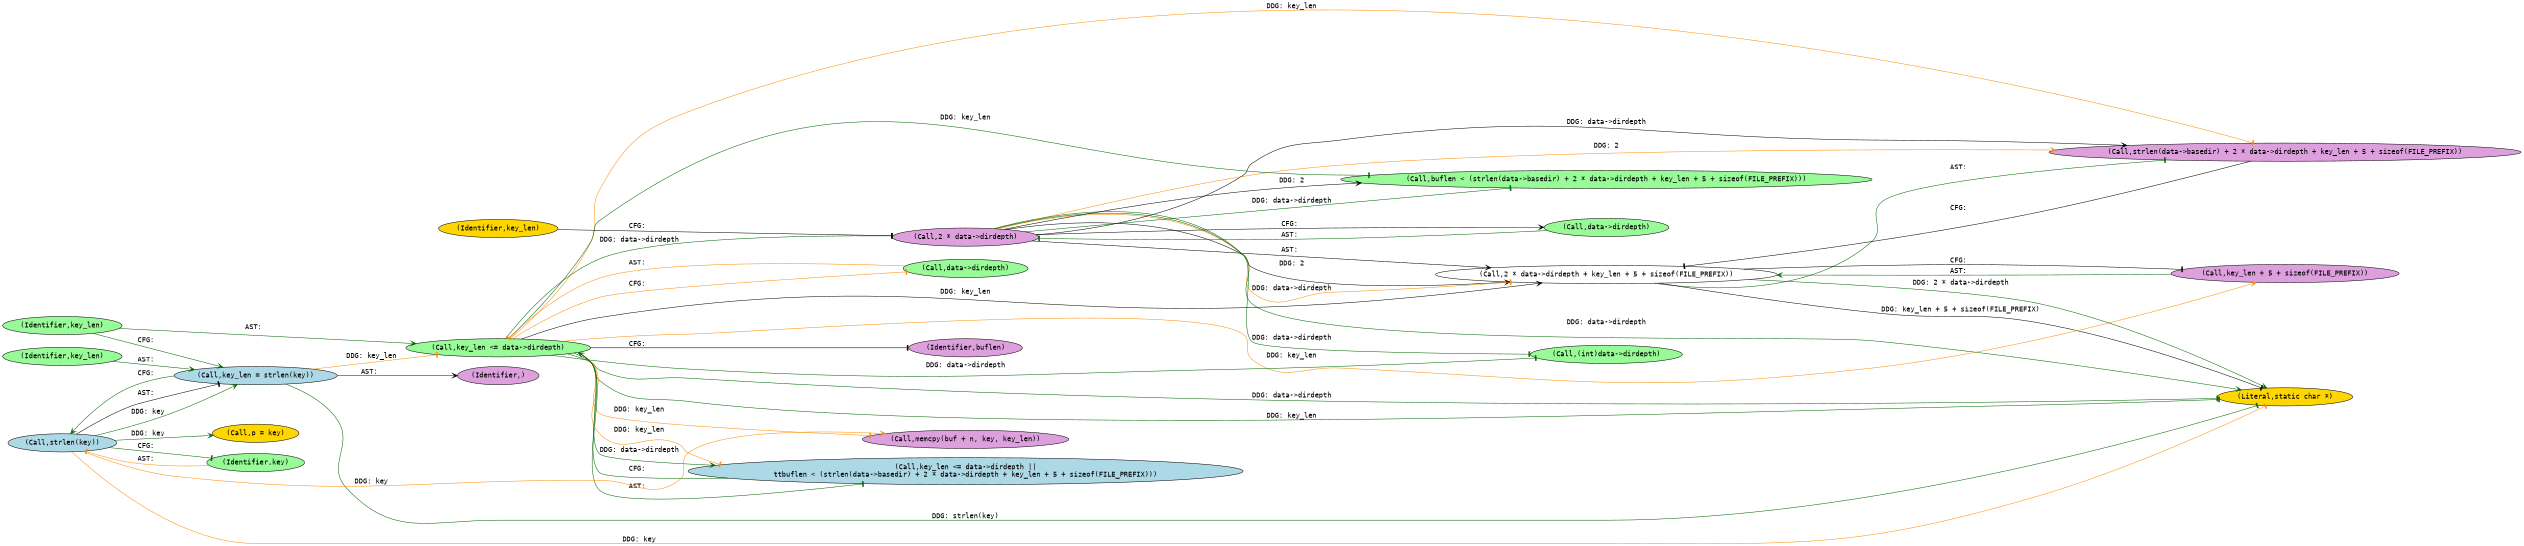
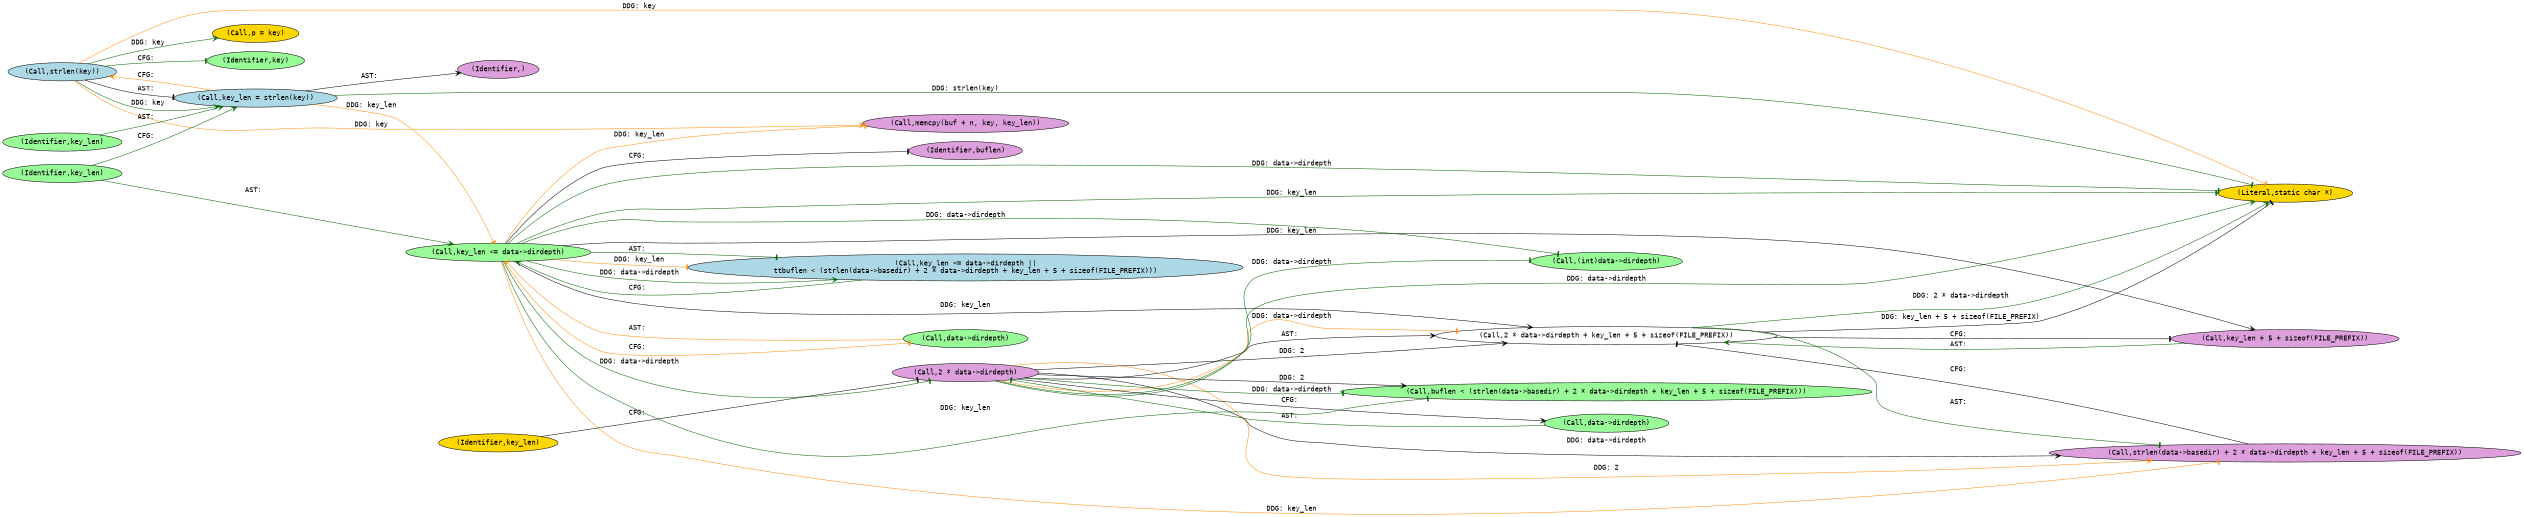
edge "(Call,key_len <= data->dirdepth)" -> "(Call,key_len + 5 + sizeof(FILE_PREFIX))": color darkorange -> black
edge "(Call,key_len = strlen(key))" -> "(Call,strlen(key))": color darkgreen -> darkorange
edge "(Identifier,key)" -> "(Call,strlen(key))": removed, label "AST:"
